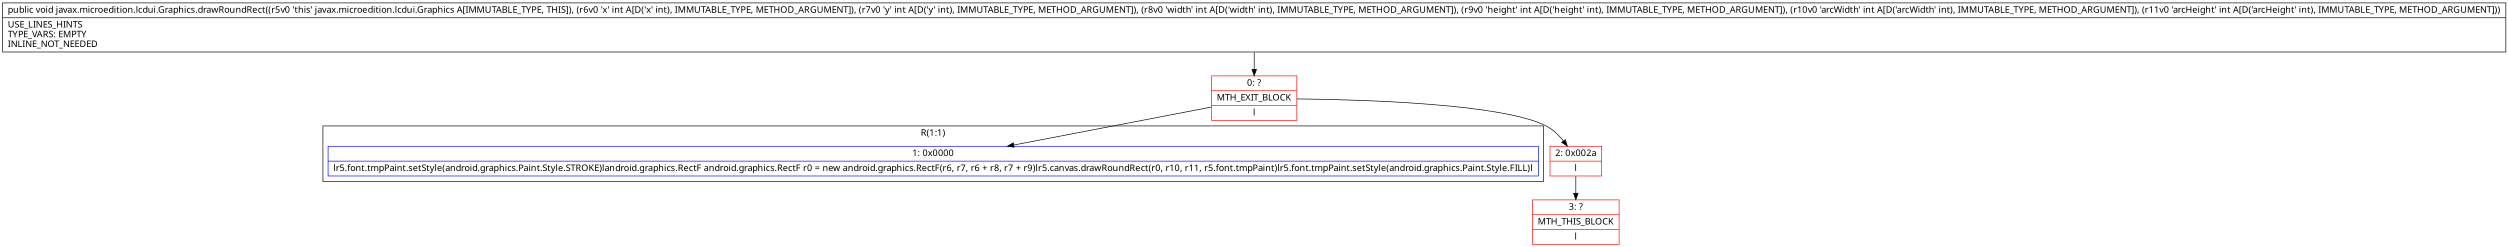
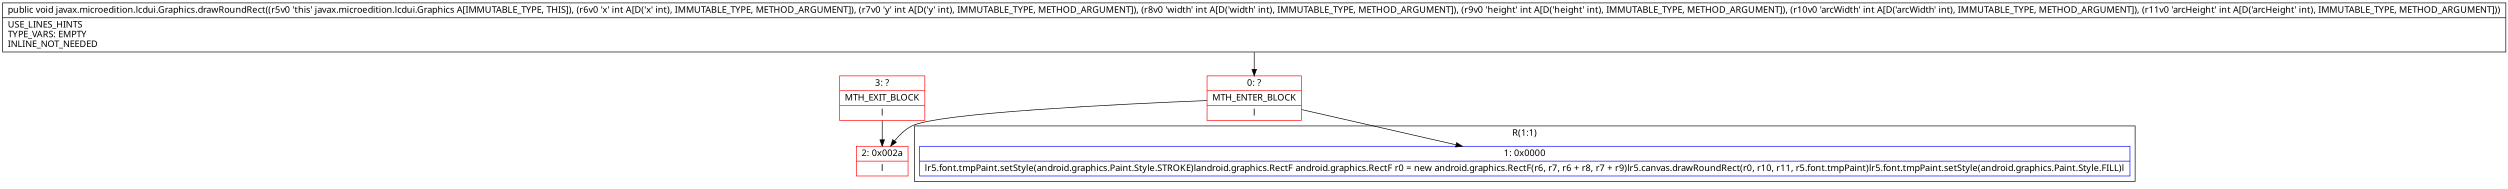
node "0: ?": text "MTH_EXIT_BLOCK" -> "MTH_ENTER_BLOCK"
edge "2: 0x002a" -> "3: ?": reversed
node "3: ?": text "MTH_THIS_BLOCK" -> "MTH_EXIT_BLOCK"
